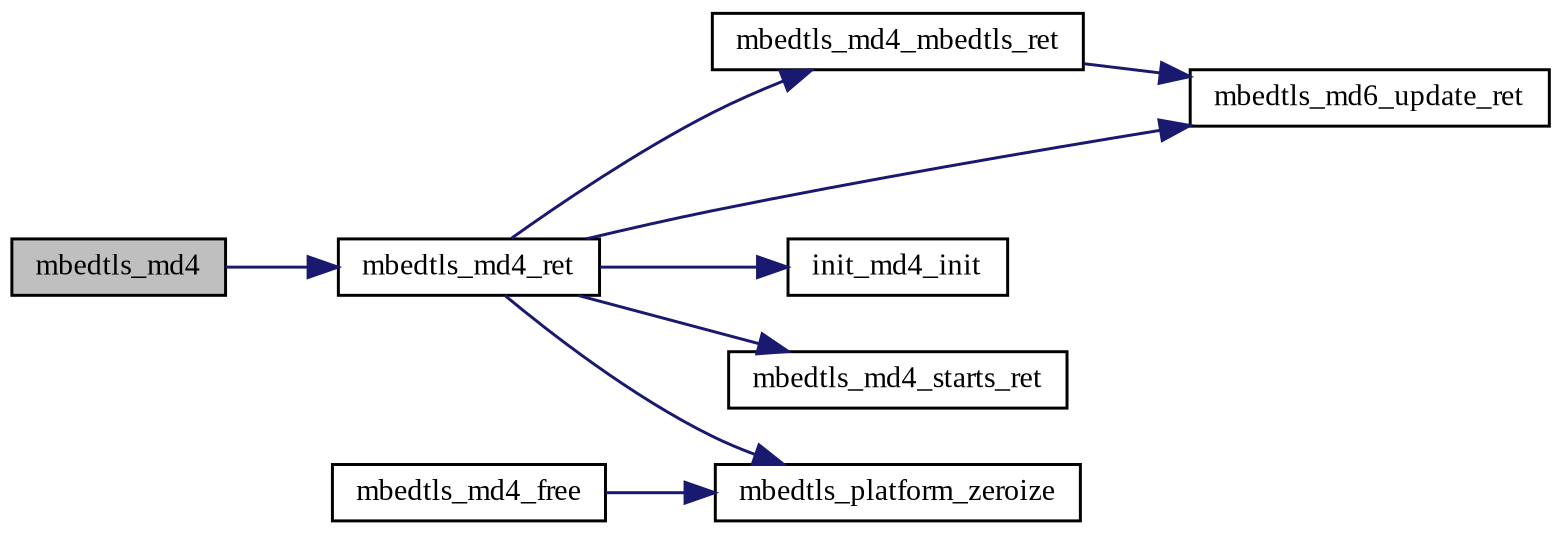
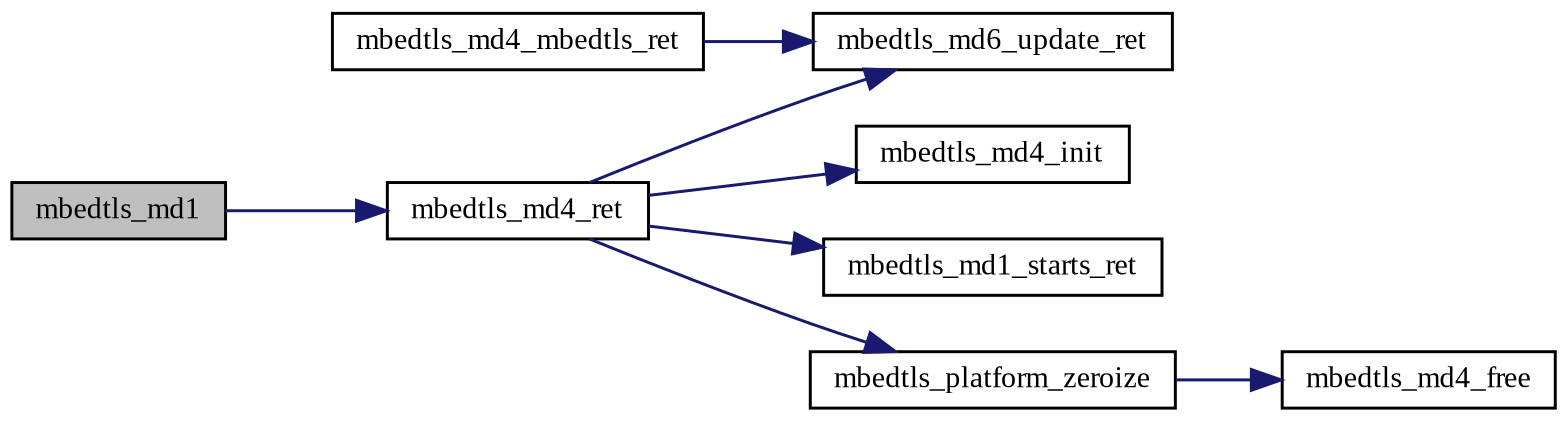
edge "mbedtls_md4_ret" -> "mbedtls_md4_mbedtls_ret": removed
node "mbedtls_md4": label "mbedtls_md4" -> "mbedtls_md1"
node "init_md4_init": label "init_md4_init" -> "mbedtls_md4_init"
node "mbedtls_md4_starts_ret": label "mbedtls_md4_starts_ret" -> "mbedtls_md1_starts_ret"
edge "mbedtls_md4_free" -> "mbedtls_platform_zeroize": reversed
